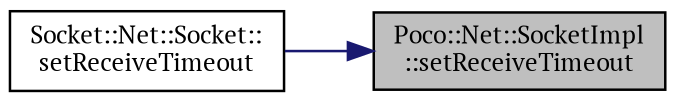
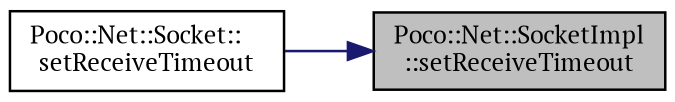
node "Socket::Net::Socket:: setReceiveTimeout": label "Socket::Net::Socket:: setReceiveTimeout" -> "Poco::Net::Socket:: setReceiveTimeout"
